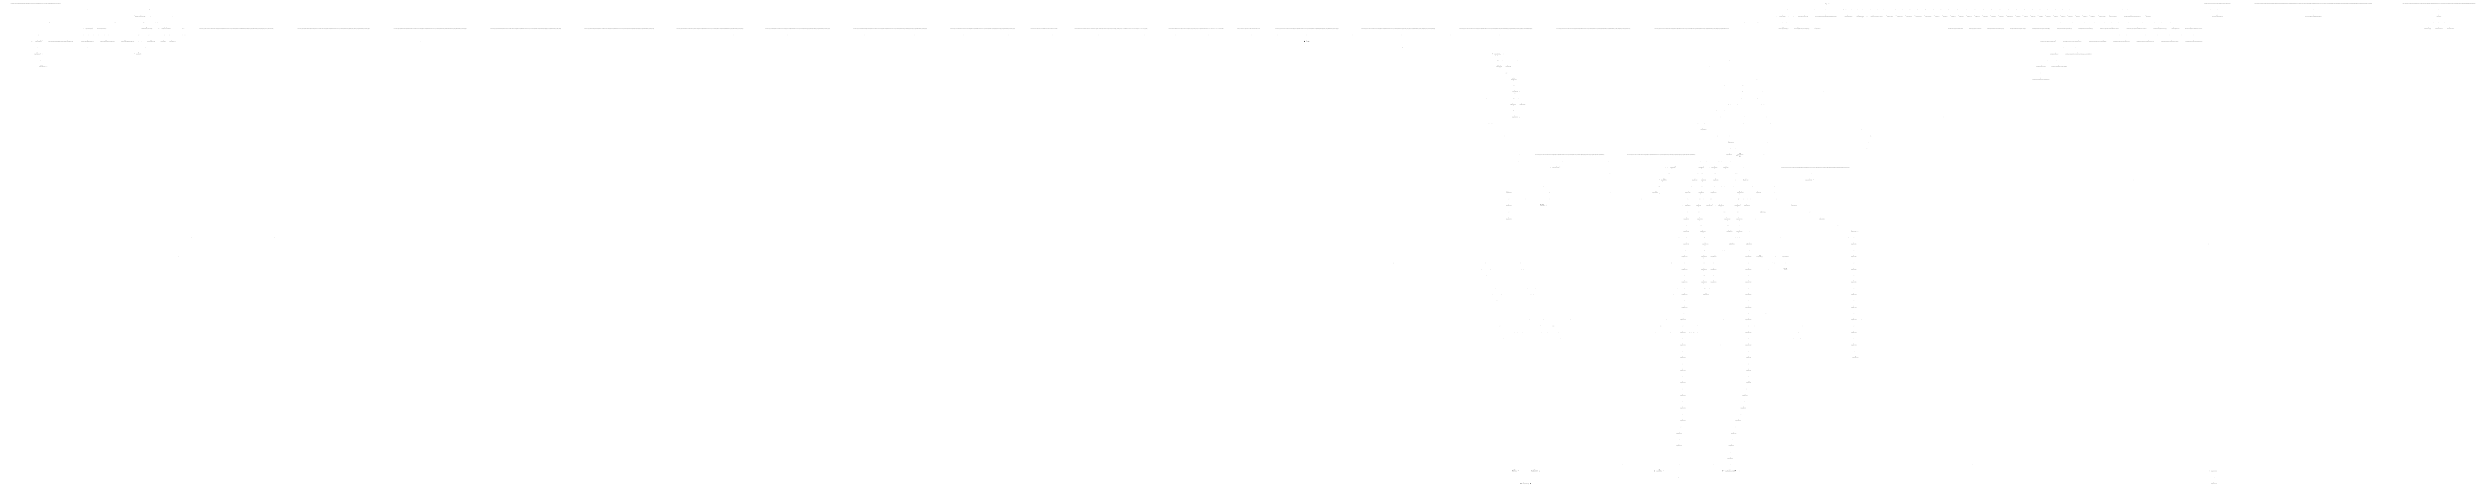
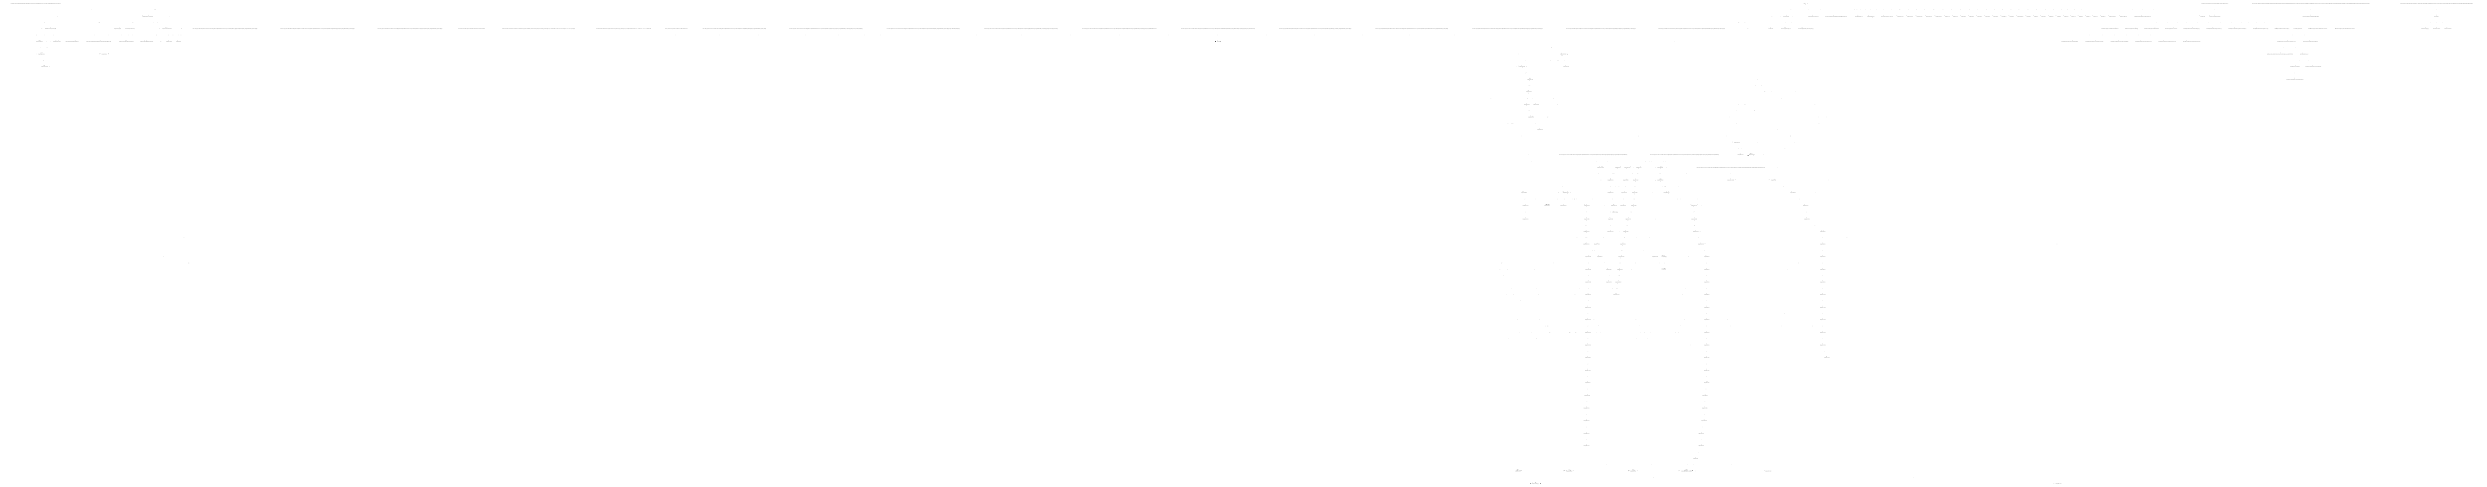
node "/wiki/lib/tpl/monobook/static/3rd/monobook/external.png": added
